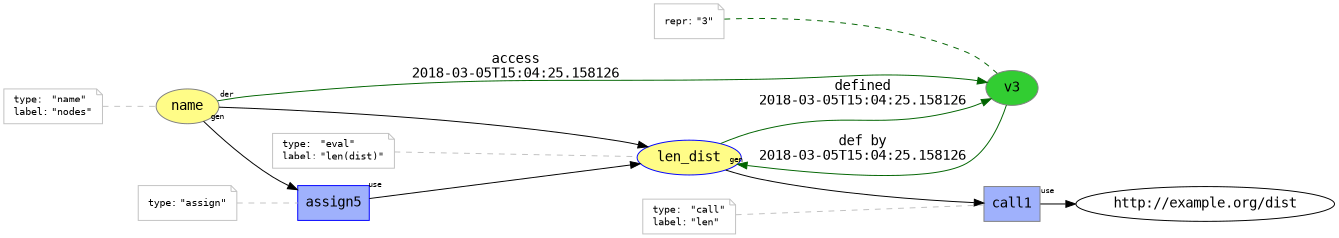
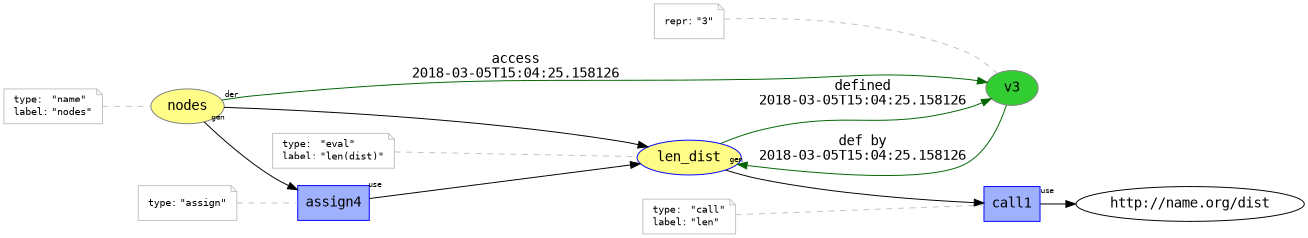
edge "repr:" -- "v3": color darkgreen -> gray
node "name": label "name" -> "nodes"
node "assign5": label "assign5" -> "assign4"
node "call1": color #808080 -> #0000ff
node "http://example.org/dist": label "http://example.org/dist" -> "http://name.org/dist"
